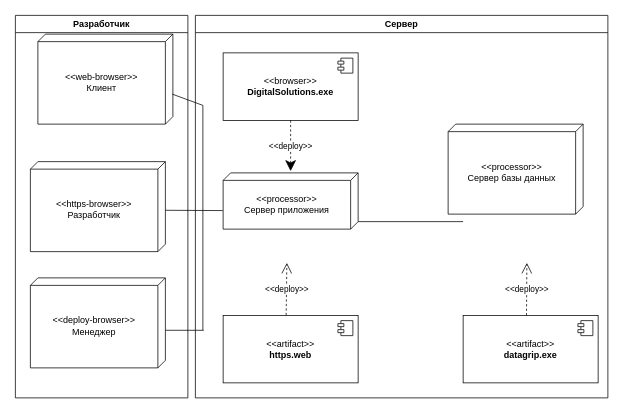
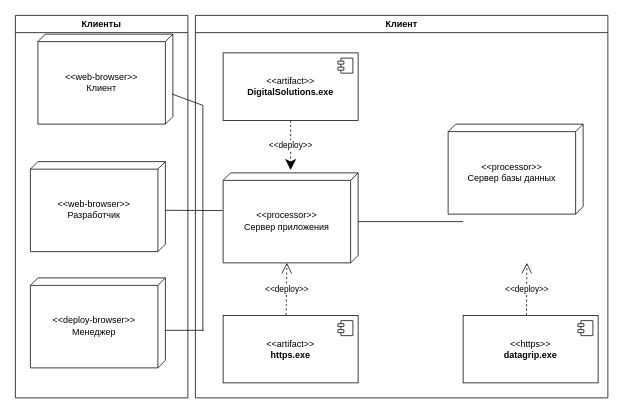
node "Разработчик": label "Разработчик" -> "Клиенты"
node "Сервер": label "Сервер" -> "Клиент"
node "<<browser>> DigitalSolutions.exe": label "<<browser>> DigitalSolutions.exe" -> "<<artifact>> DigitalSolutions.exe"
node "<<processor>> Сервер приложения": size 135x56 -> 135x90
node "<<https-browser>> Разработчик": label "<<https-browser>> Разработчик" -> "<<web-browser>> Разработчик"
node "<<artifact>> https.web": label "<<artifact>> https.web" -> "<<artifact>> https.exe"
node "<<artifact>> datagrip.exe": label "<<artifact>> datagrip.exe" -> "<<https>> datagrip.exe"
